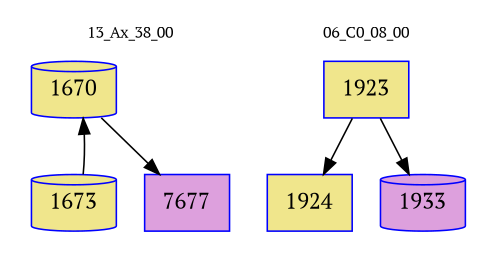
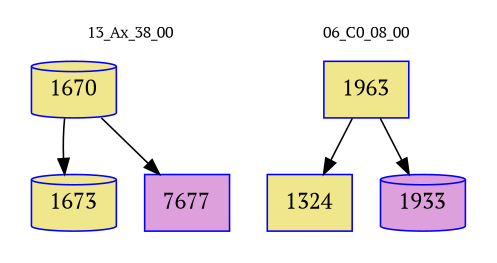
node "1923": label "1923" -> "1963"
edge "1673" -> "1670": reversed
node "1924": label "1924" -> "1324"
